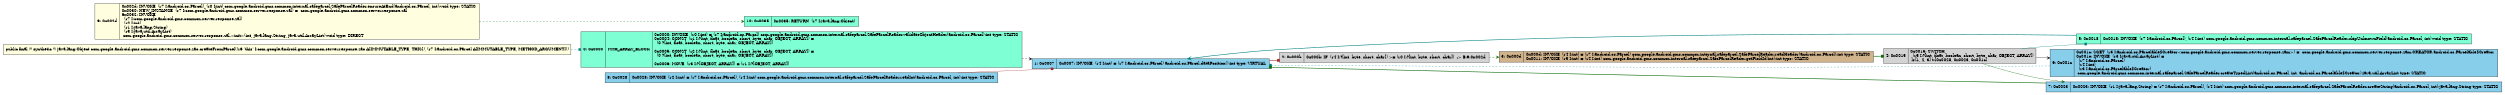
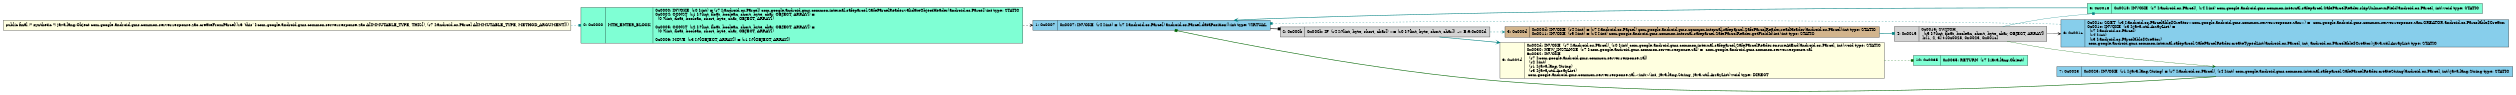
edge "9: 0x002d" -> "10: 0x0035": arrowhead vee -> box
edge "2: 0x000b" -> "9: 0x002d": added
node "0: 0x0000": text "MTH_ARRAY_BLOCK" -> "MTH_ENTER_BLOCK"
edge "3: 0x000d" -> "4: 0x0015": color darkgreen -> teal
edge "2: 0x000b" -> "3: 0x000d": color darkgreen -> teal
edge "1: 0x0007" -> "2: 0x000b": color brown -> black
node "8: 0x0028": removed
